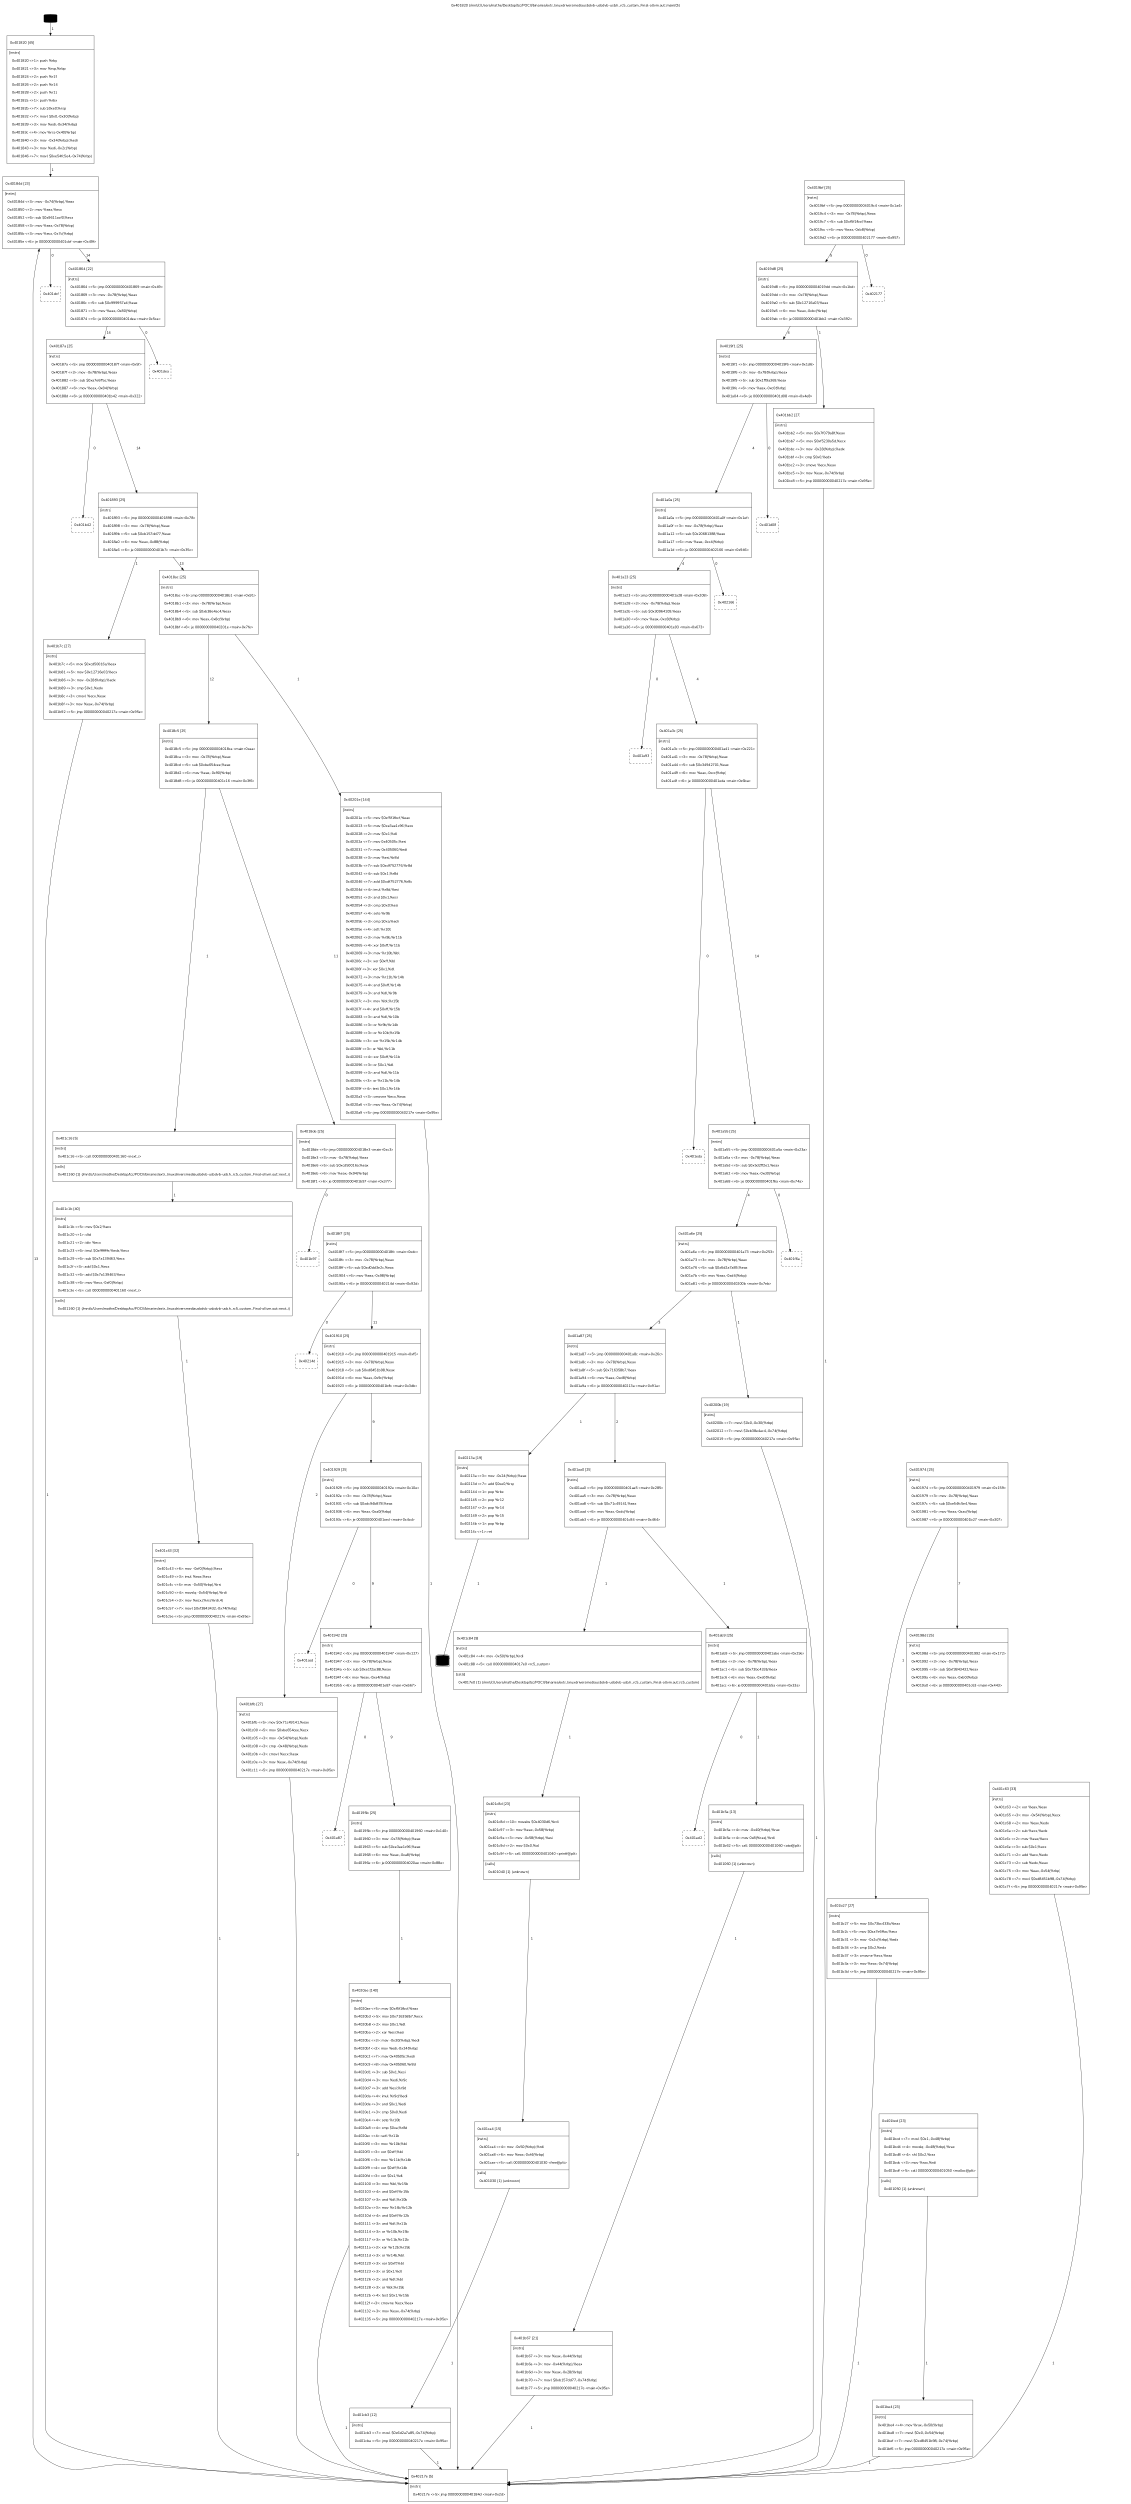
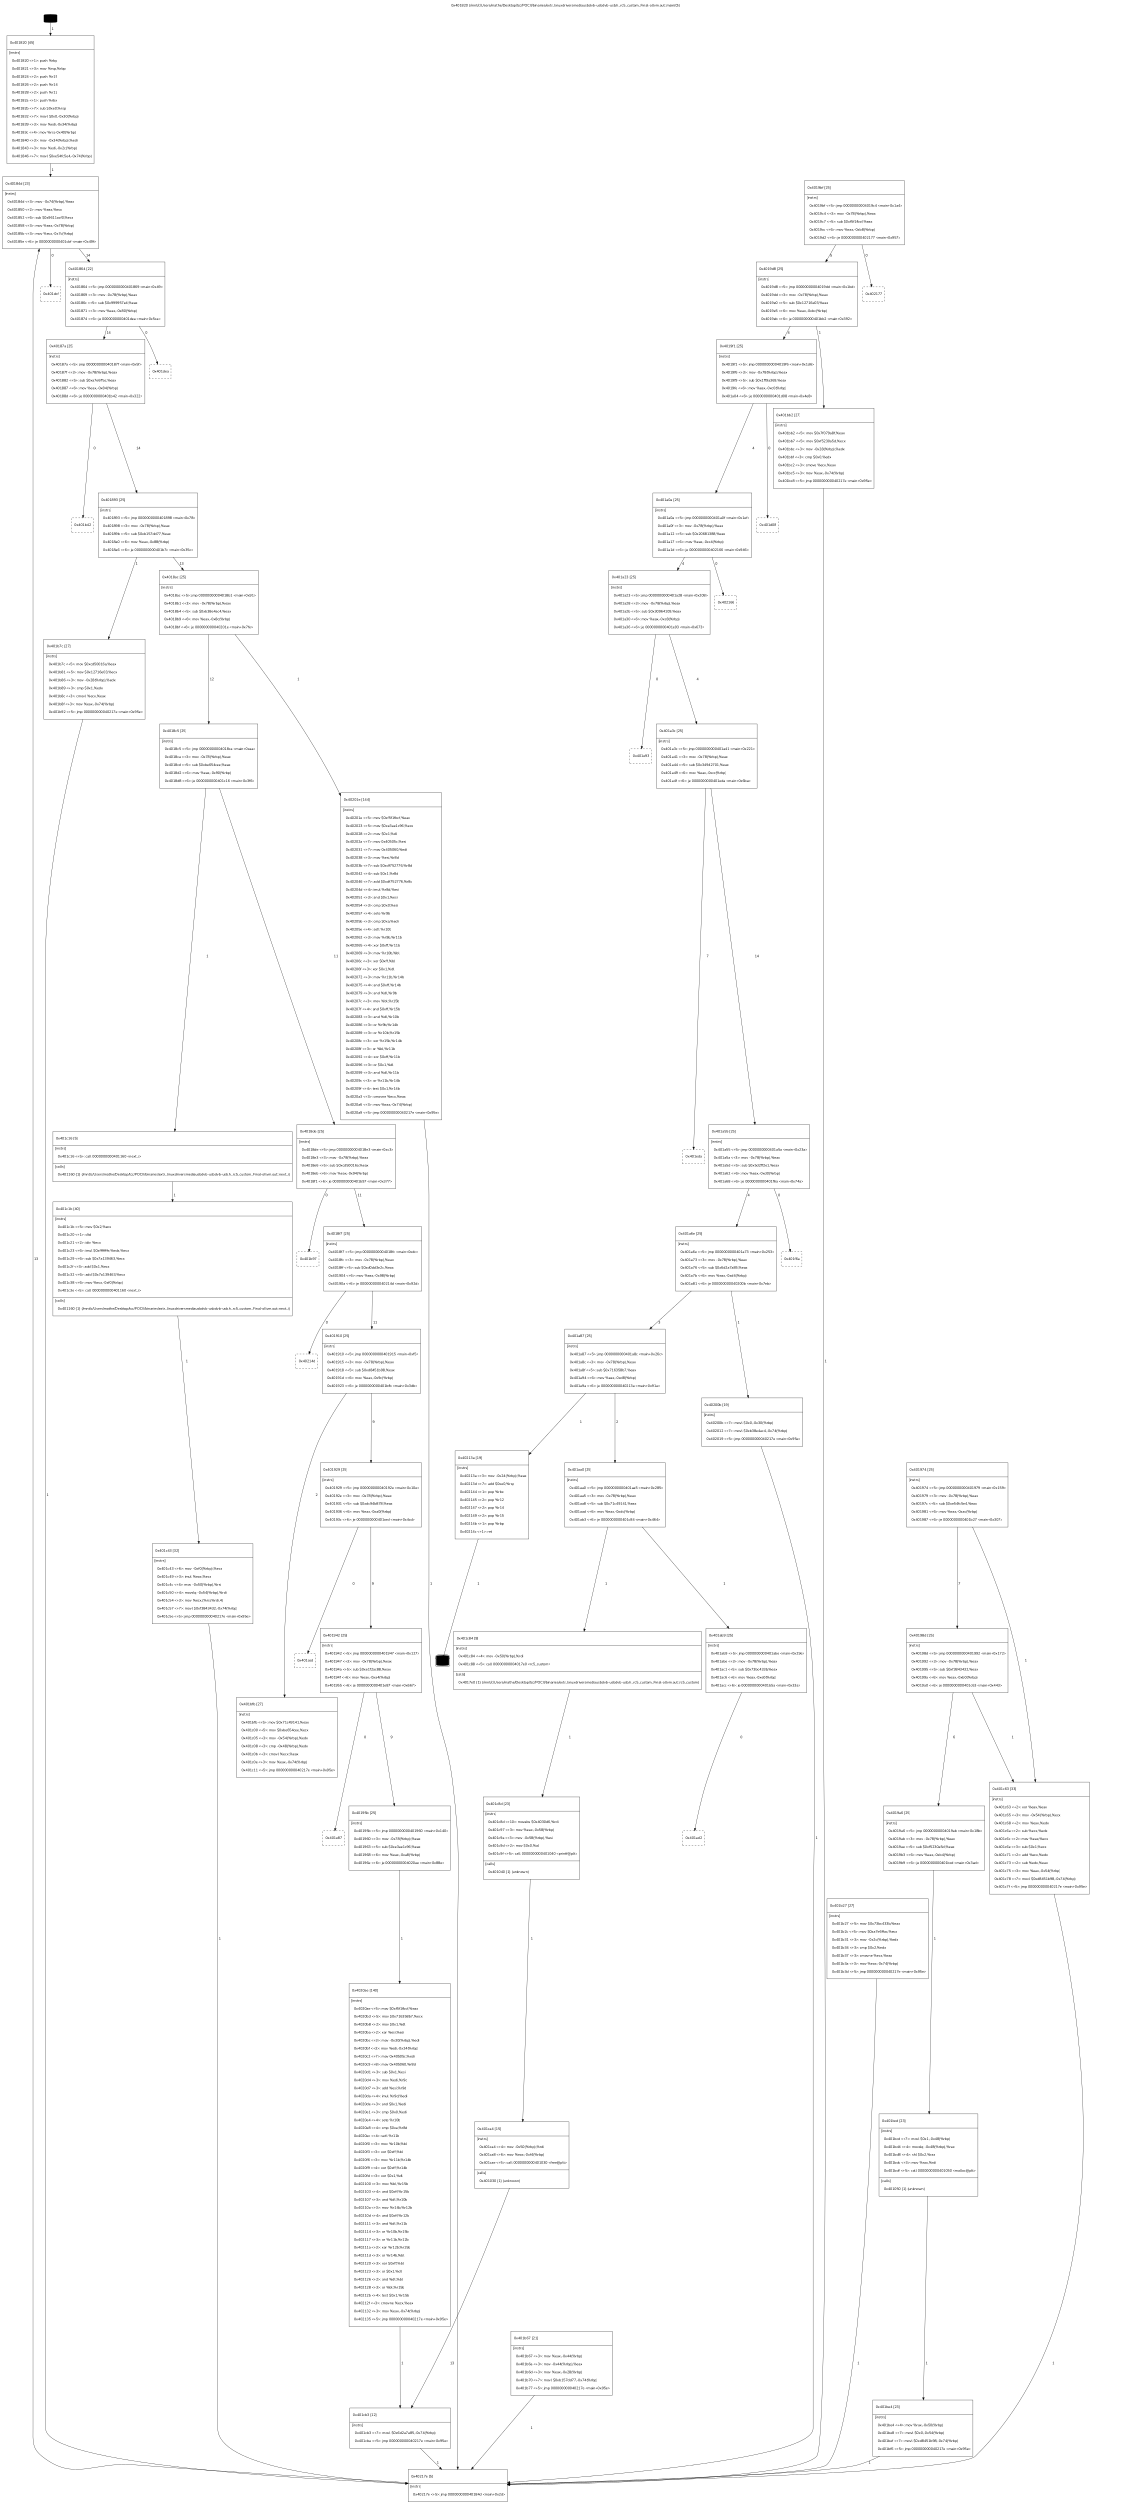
edge "0x401a3c [25]" -> "0x401eda": label " 0" -> " 7"
edge "0x4018de [25]" -> "0x4018f7 [25]": added, label "11"
edge "0x401974 [25]" -> "0x401b27 [27]": now "0x401974 [25]" -> "0x401c63 [33]"
edge "0x40198d [25]" -> "0x401c63 [33]": added, label "1"
node "0x401b5a [13]": removed
node "0x4019a6 [25]": added
edge "0x401bfb [27]" -> "0x40217e [5]": removed, label "2"
edge "0x401ca4 [15]" -> "0x401cb3 [12]": label " 1" -> " 13"
edge "0x4020ae [140]" -> "0x40217e [5]": now "0x4020ae [140]" -> "0x401cb3 [12]"
